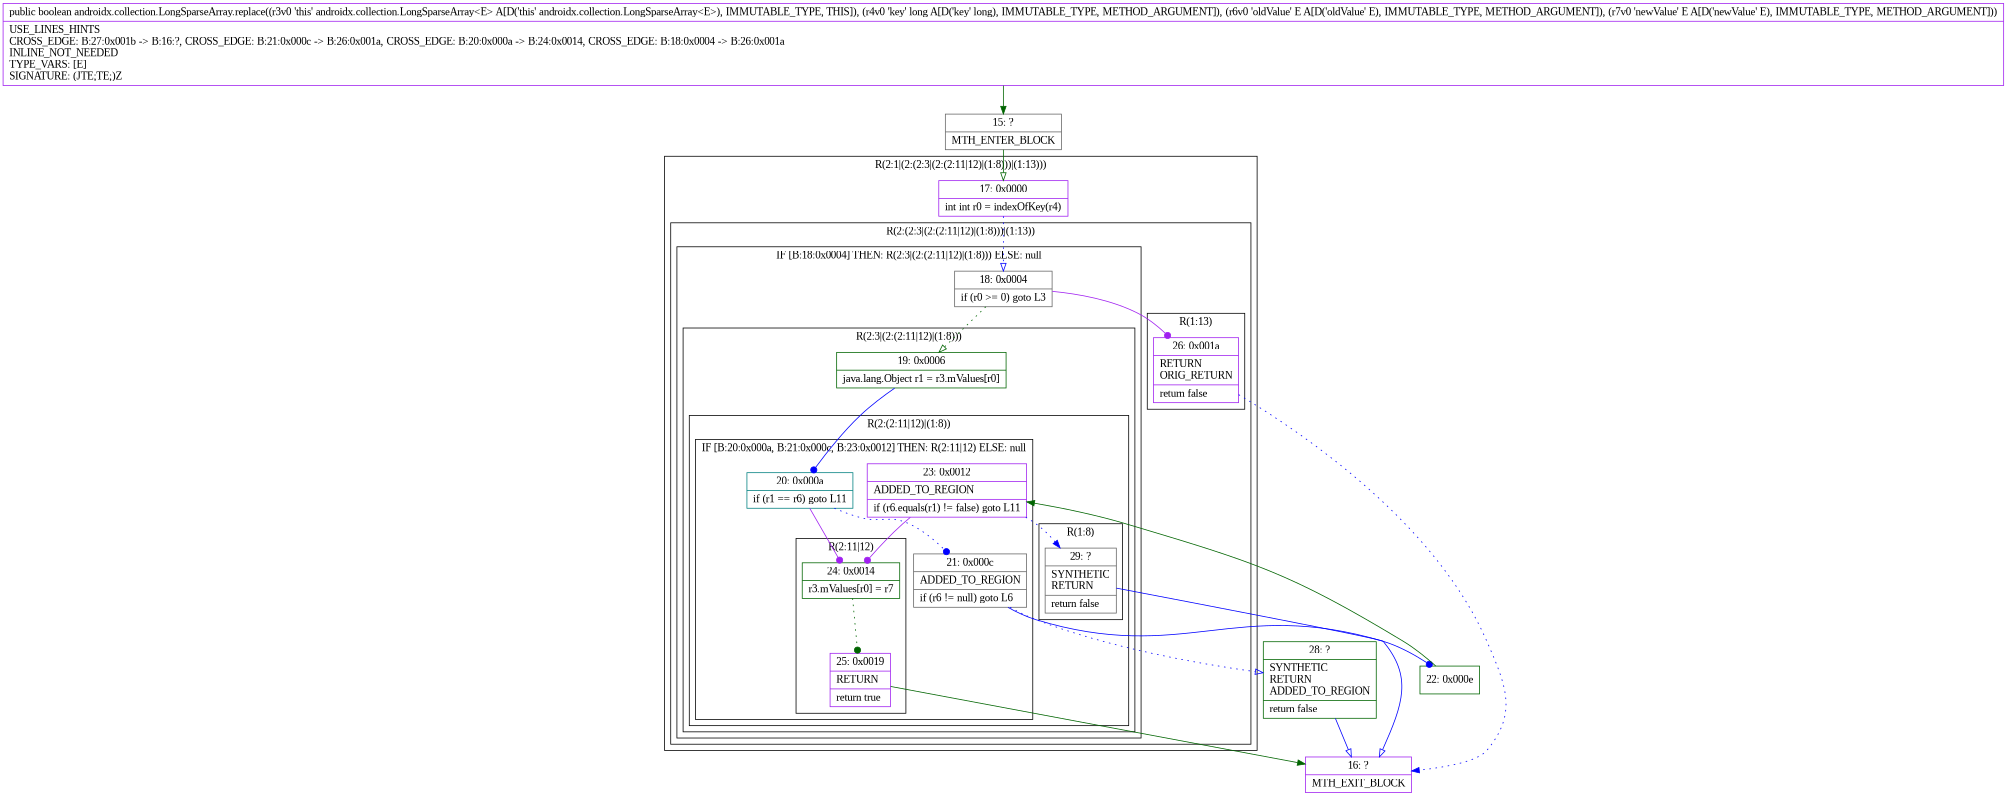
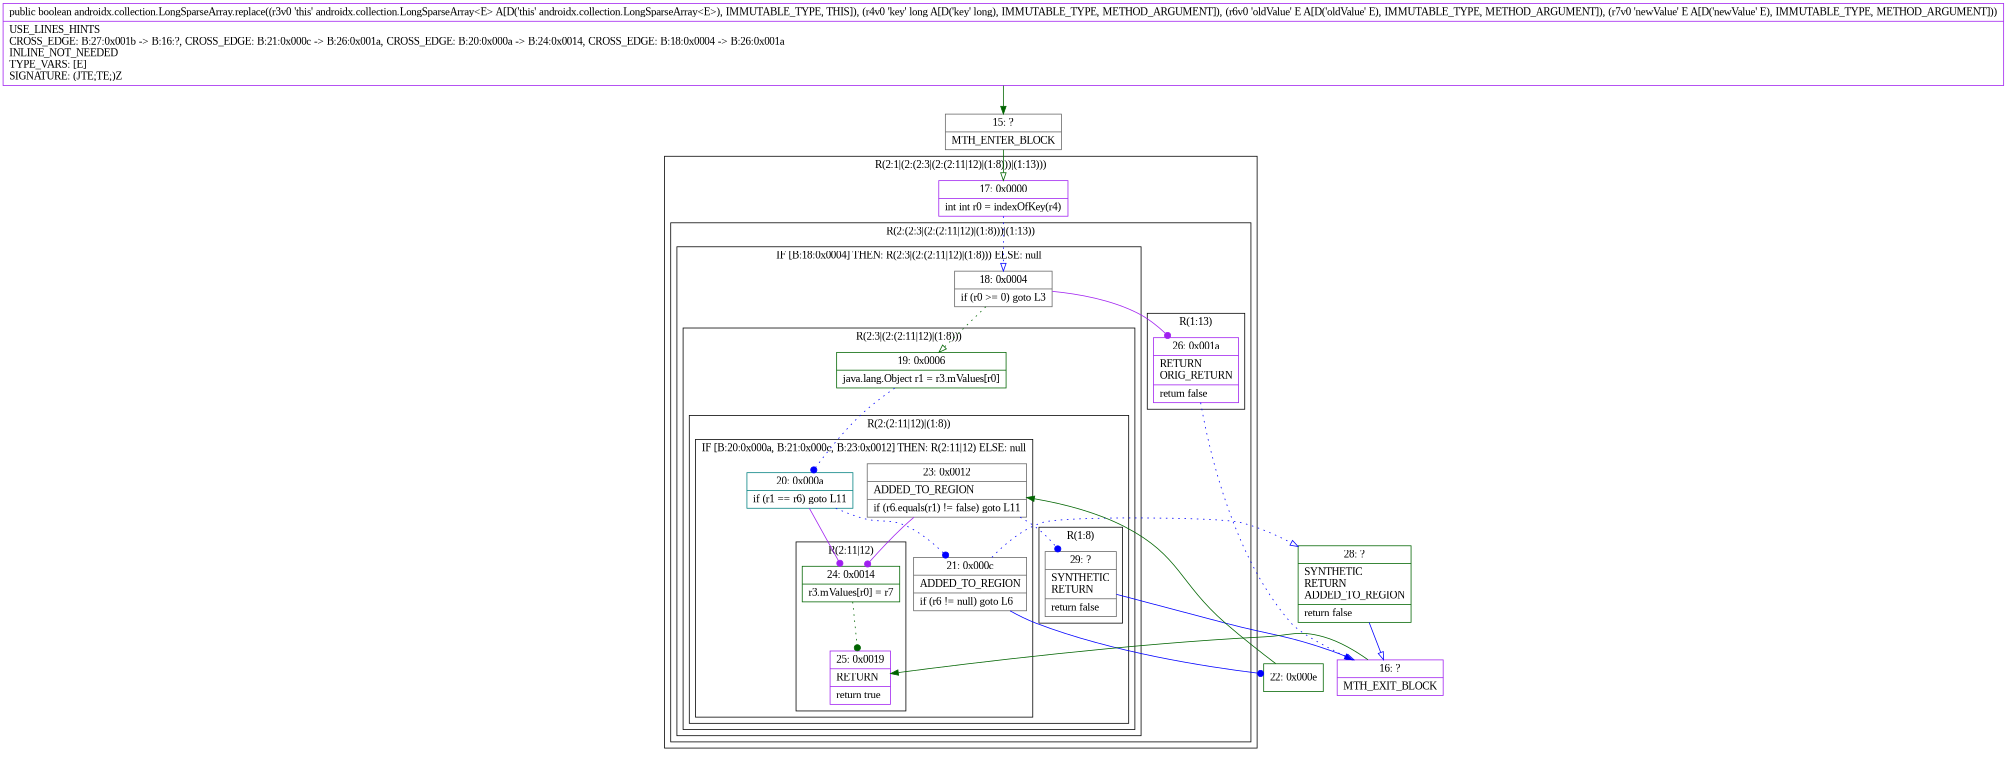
edge "19: 0x0006" -> "20: 0x000a": style solid -> dotted
node "23: 0x0012": color purple -> gray40
edge "23: 0x0012" -> "29: ?": arrowhead normal -> dot
edge "25: 0x0019" -> "16: ?": reversed
